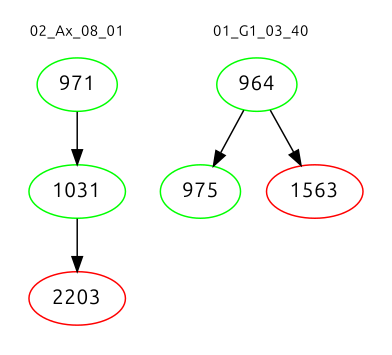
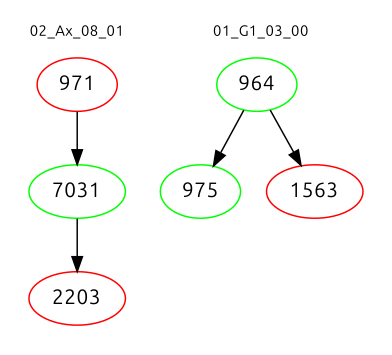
cluster "01_G1_03_40": label "01_G1_03_40" -> "01_G1_03_00"
node "971": color green -> red
node "1031": label "1031" -> "7031"
